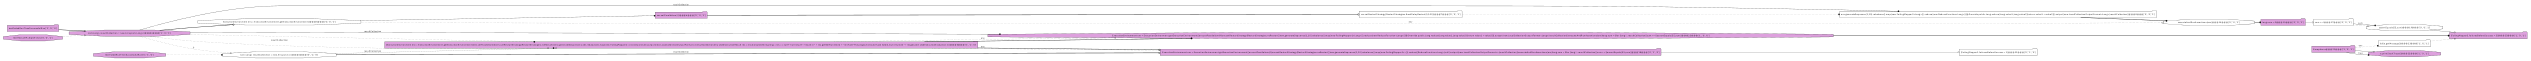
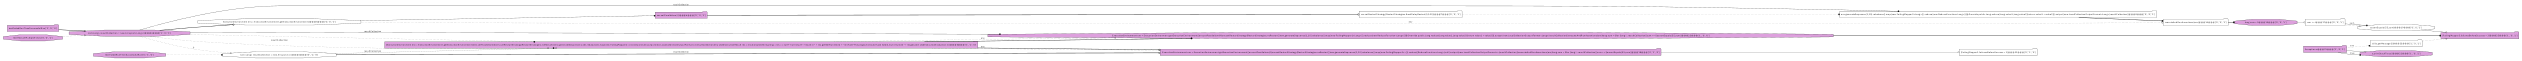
node "executeAndRunAssertions(env)@@@14@@@['0', '0', '1']": shape octagon -> folder
node "long sum = 0@@@15@@@['0', '0', '1']": shape folder -> octagon
